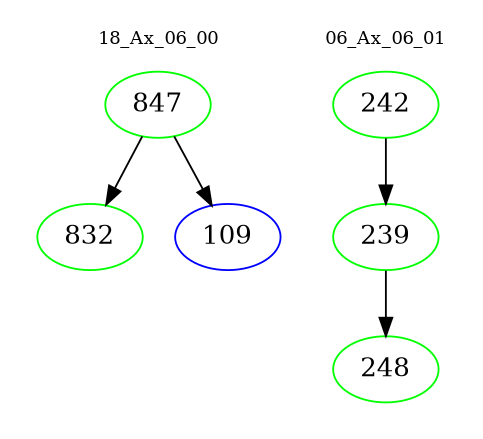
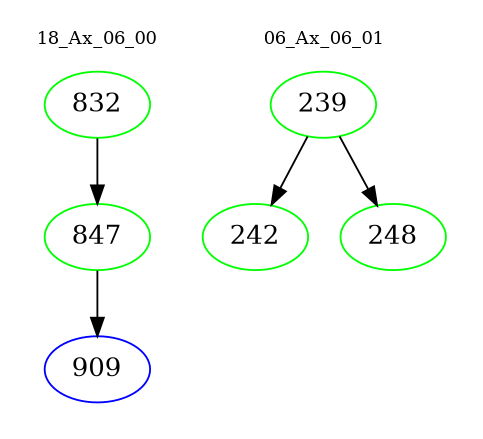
edge "847" -> "832": reversed
edge "242" -> "239": reversed
node "109": label "109" -> "909"
